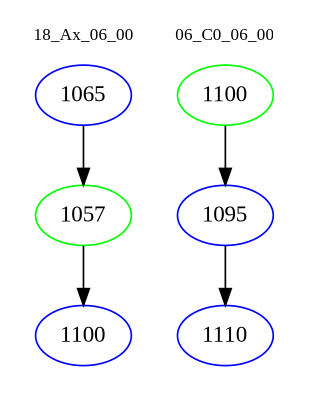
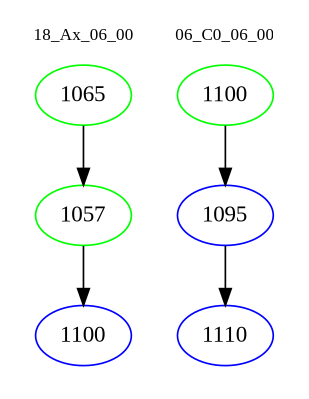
node "1065": color blue -> green
